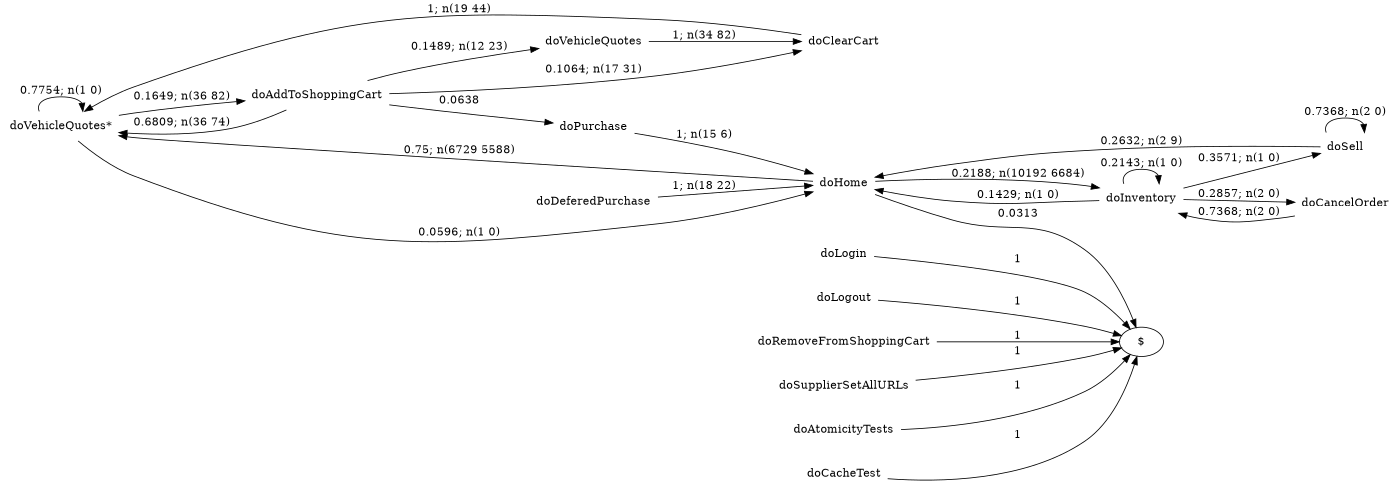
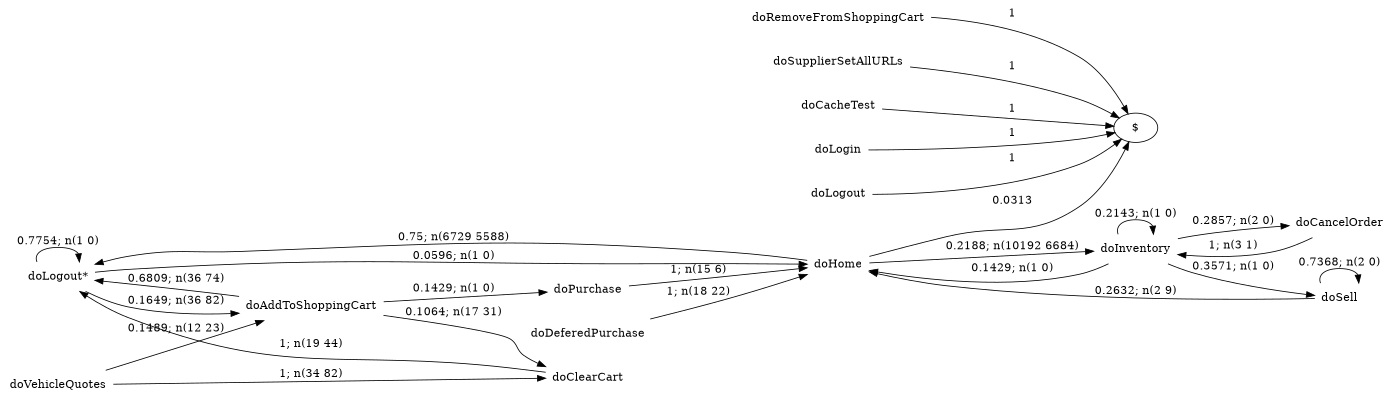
edge "doAddToShoppingCart" -> "doVehicleQuotes": reversed
edge "doAddToShoppingCart" -> "doPurchase": label "0.0638" -> "0.1429; n(1 0)"
node "doVehicleQuotes*": label "doVehicleQuotes*" -> "doLogout*"
edge "doCancelOrder" -> "doInventory": label "0.7368; n(2 0)" -> "1; n(3 1)"
node "doAtomicityTests": removed
